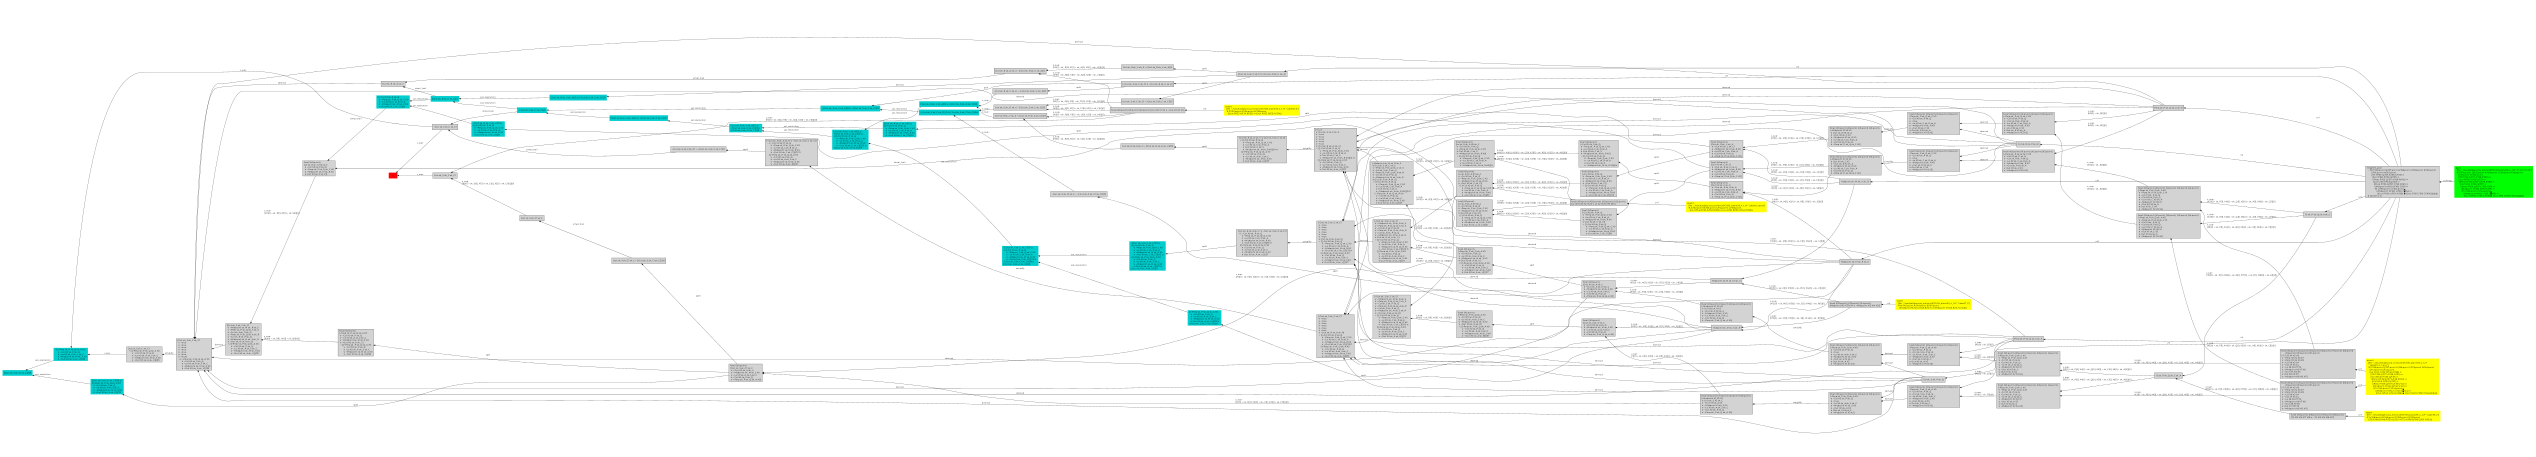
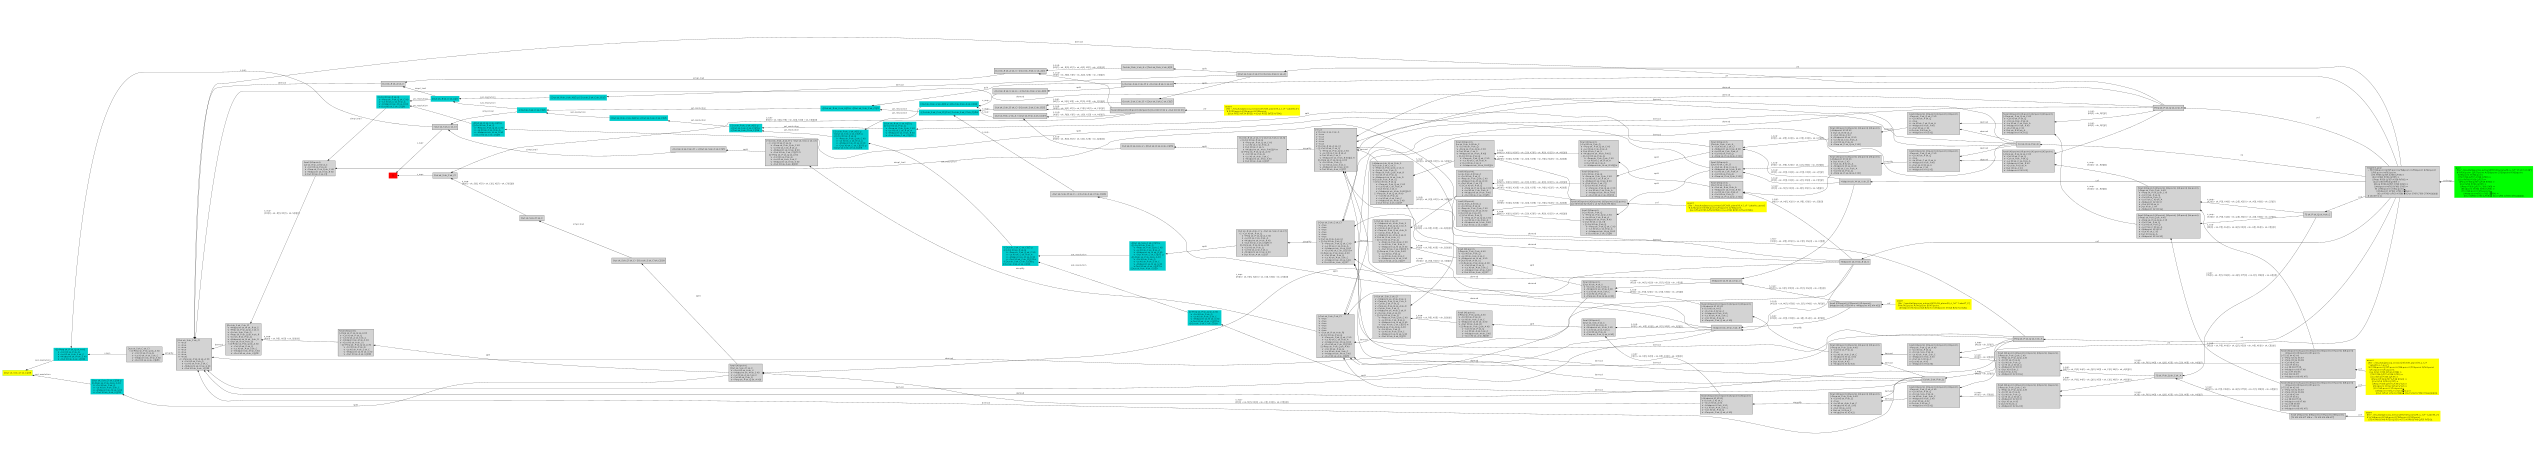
node "⟦Out sk_S sk_C1 sk_C⟧/28": fillcolor cyan3 -> yellow
